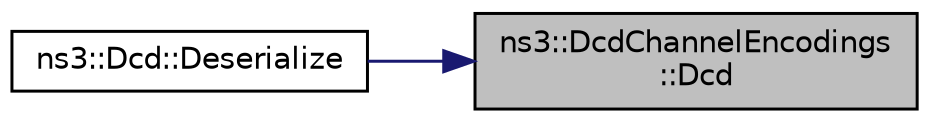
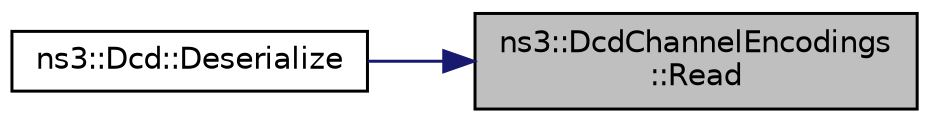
node "ns3::DcdChannelEncodings ::Dcd": label "ns3::DcdChannelEncodings ::Dcd" -> "ns3::DcdChannelEncodings ::Read"
